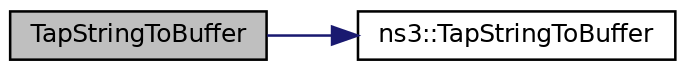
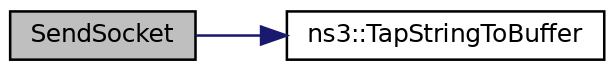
node "TapStringToBuffer": label "TapStringToBuffer" -> "SendSocket"
